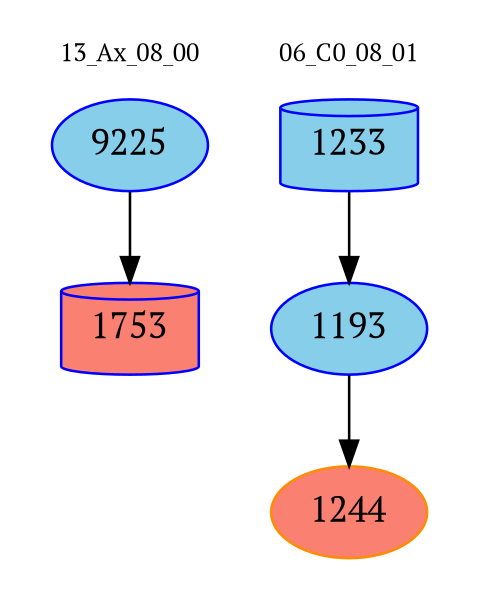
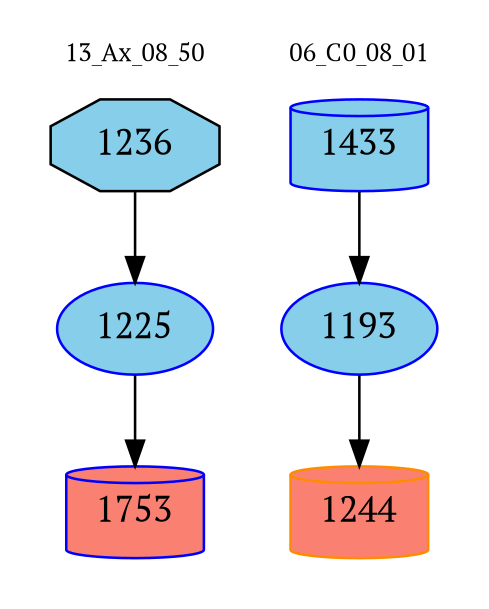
cluster "13_Ax_08_00": label "13_Ax_08_00" -> "13_Ax_08_50"
node "9225": label "9225" -> "1225"
node "1236": added
node "1233": label "1233" -> "1433"
node "1244": shape ellipse -> cylinder
